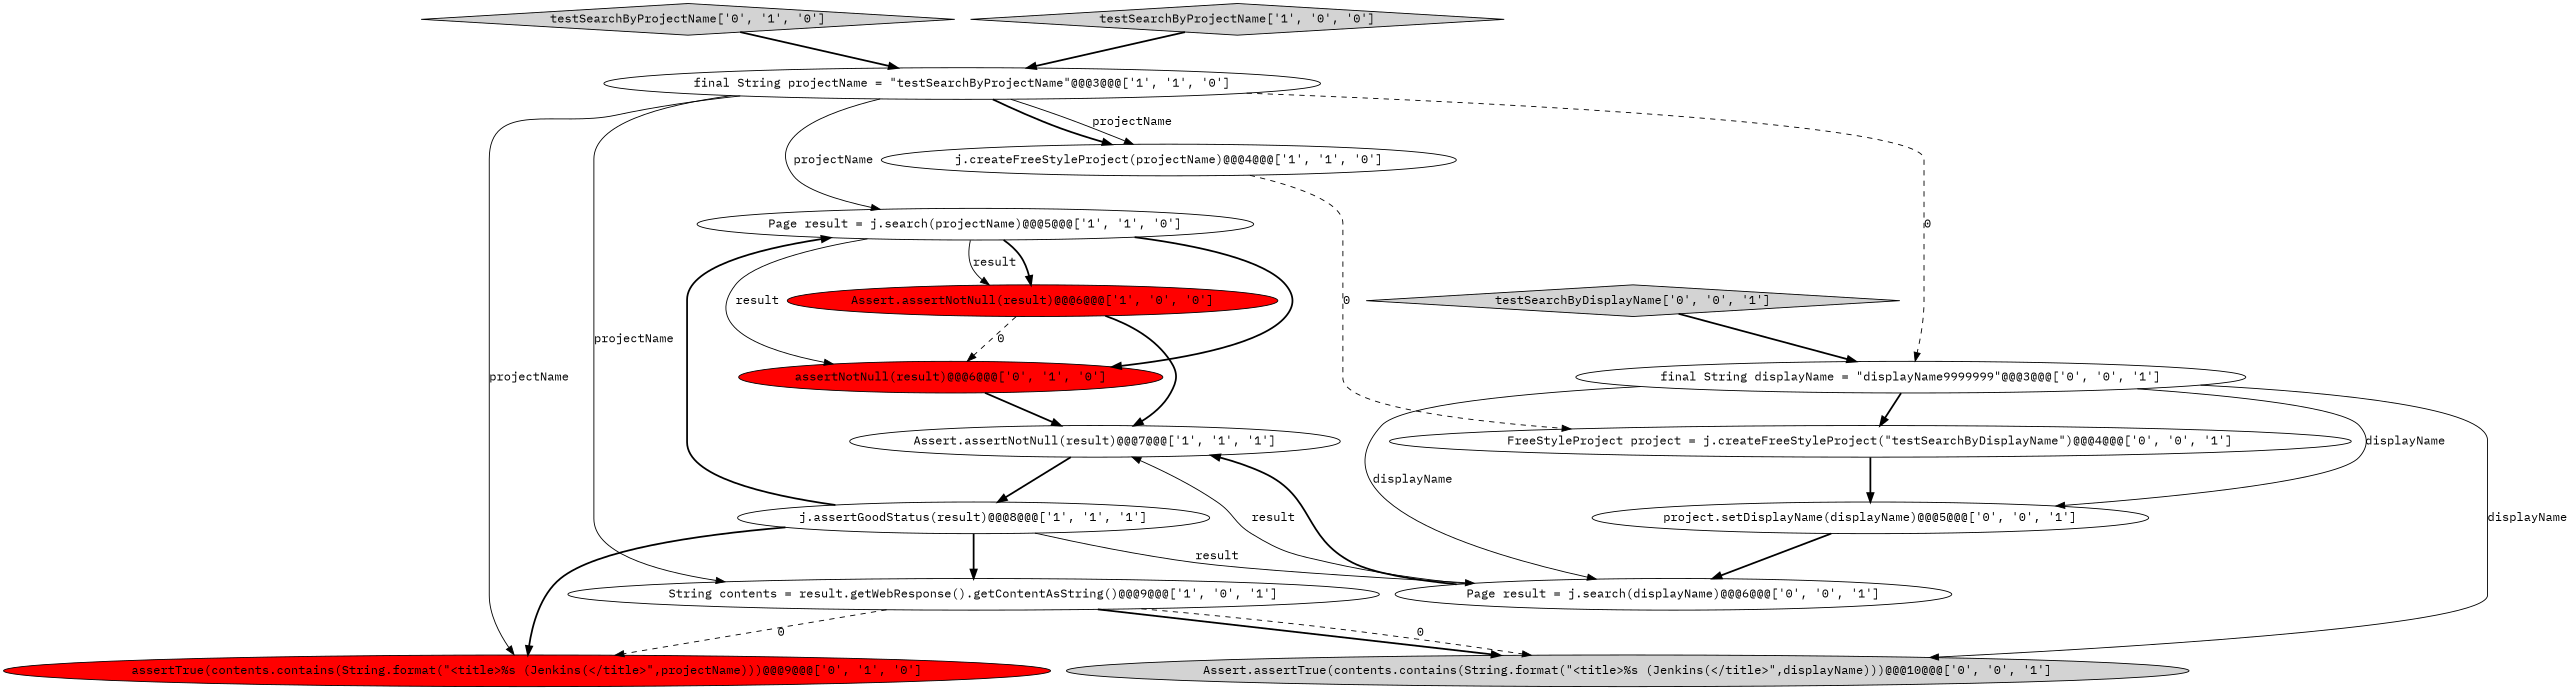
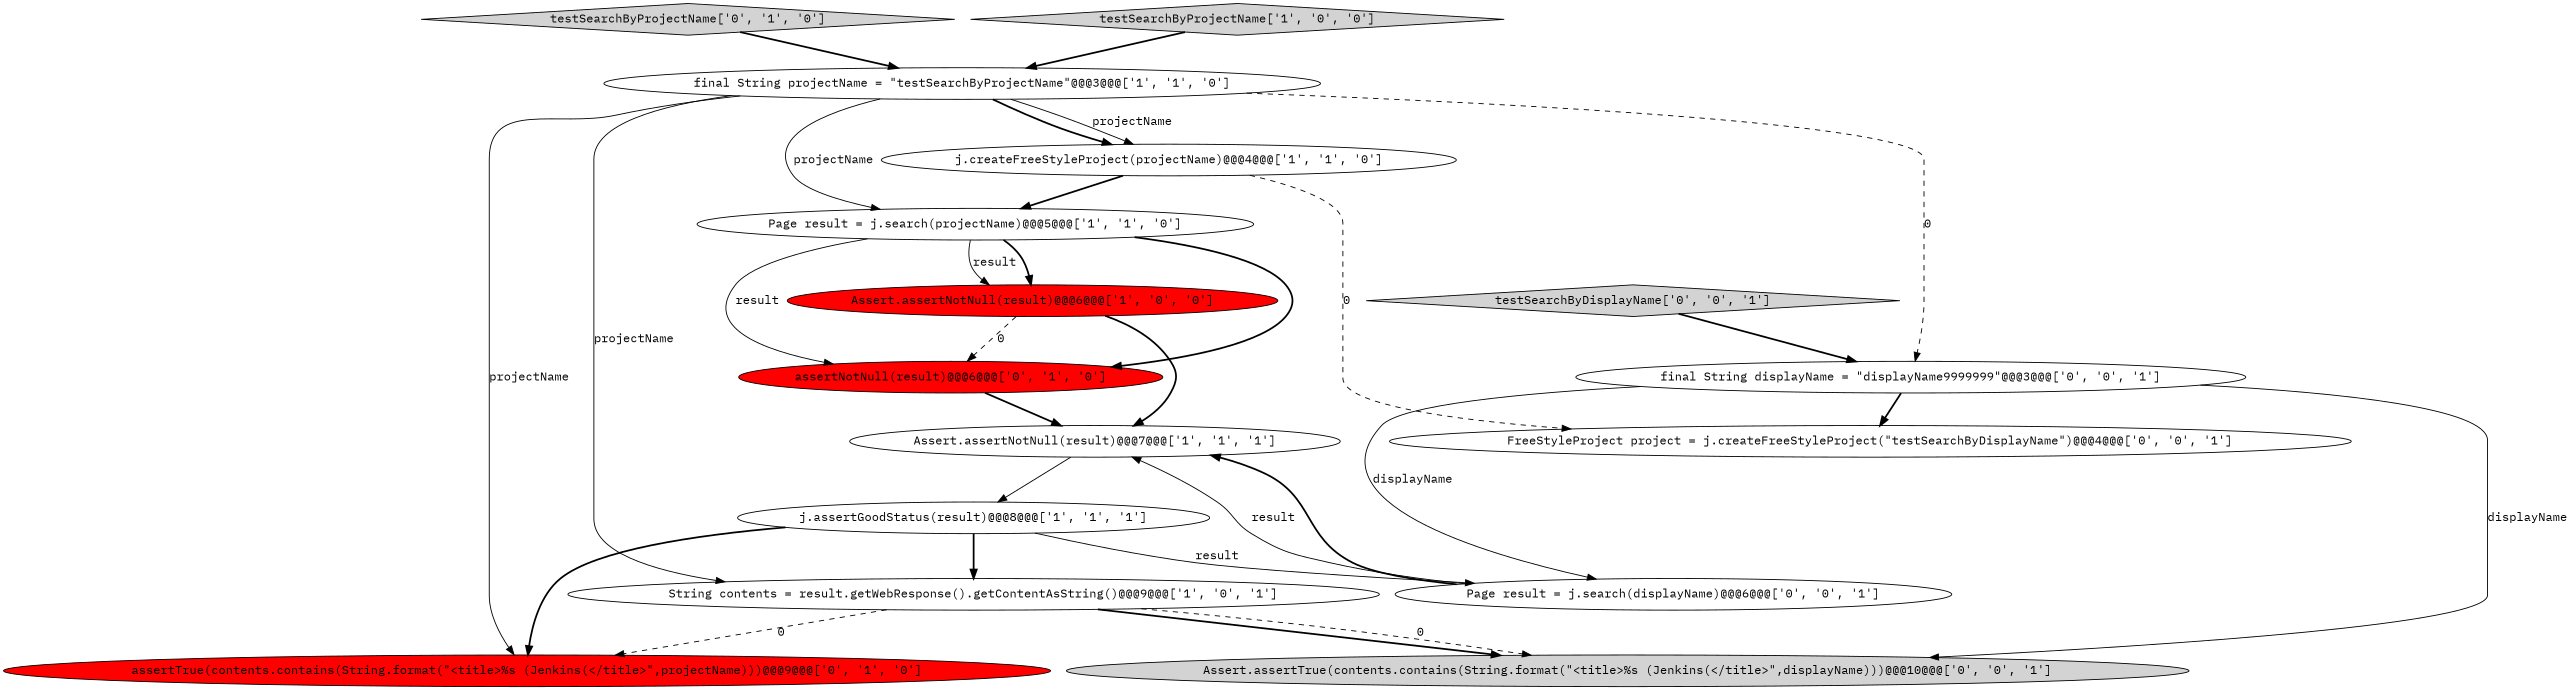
edge "j.assertGoodStatus(result)@@@8@@@['1', '1', '1']" -> "Page result = j.search(projectName)@@@5@@@['1', '1', '0']": now "j.createFreeStyleProject(projectName)@@@4@@@['1', '1', '0']" -> "Page result = j.search(projectName)@@@5@@@['1', '1', '0']"
edge "Assert.assertNotNull(result)@@@7@@@['1', '1', '1']" -> "j.assertGoodStatus(result)@@@8@@@['1', '1', '1']": style bold -> solid
node "project.setDisplayName(displayName)@@@5@@@['0', '0', '1']": removed
